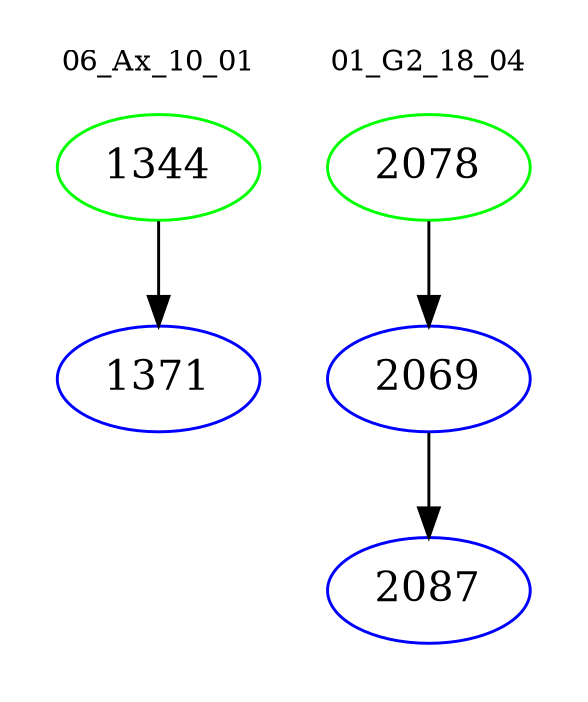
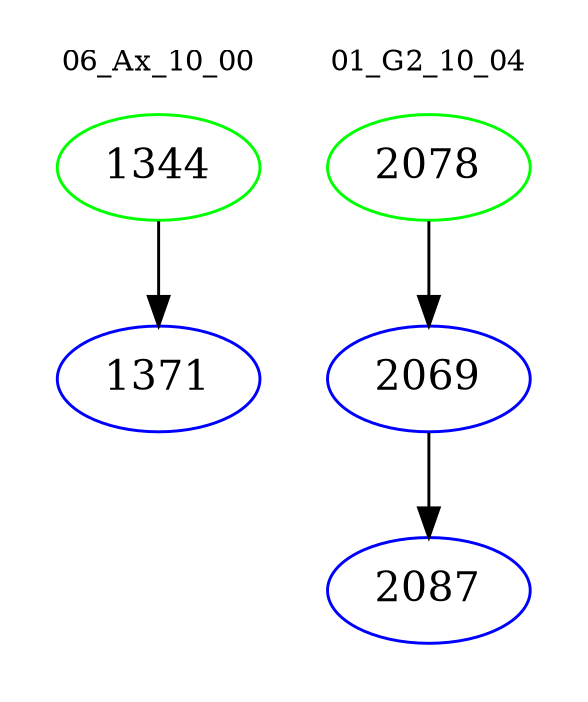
cluster "06_Ax_10_01": label "06_Ax_10_01" -> "06_Ax_10_00"
cluster "01_G2_18_04": label "01_G2_18_04" -> "01_G2_10_04"
